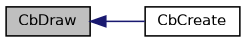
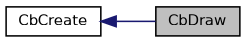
edge "CbCreate" -> "CbDraw": reversed
